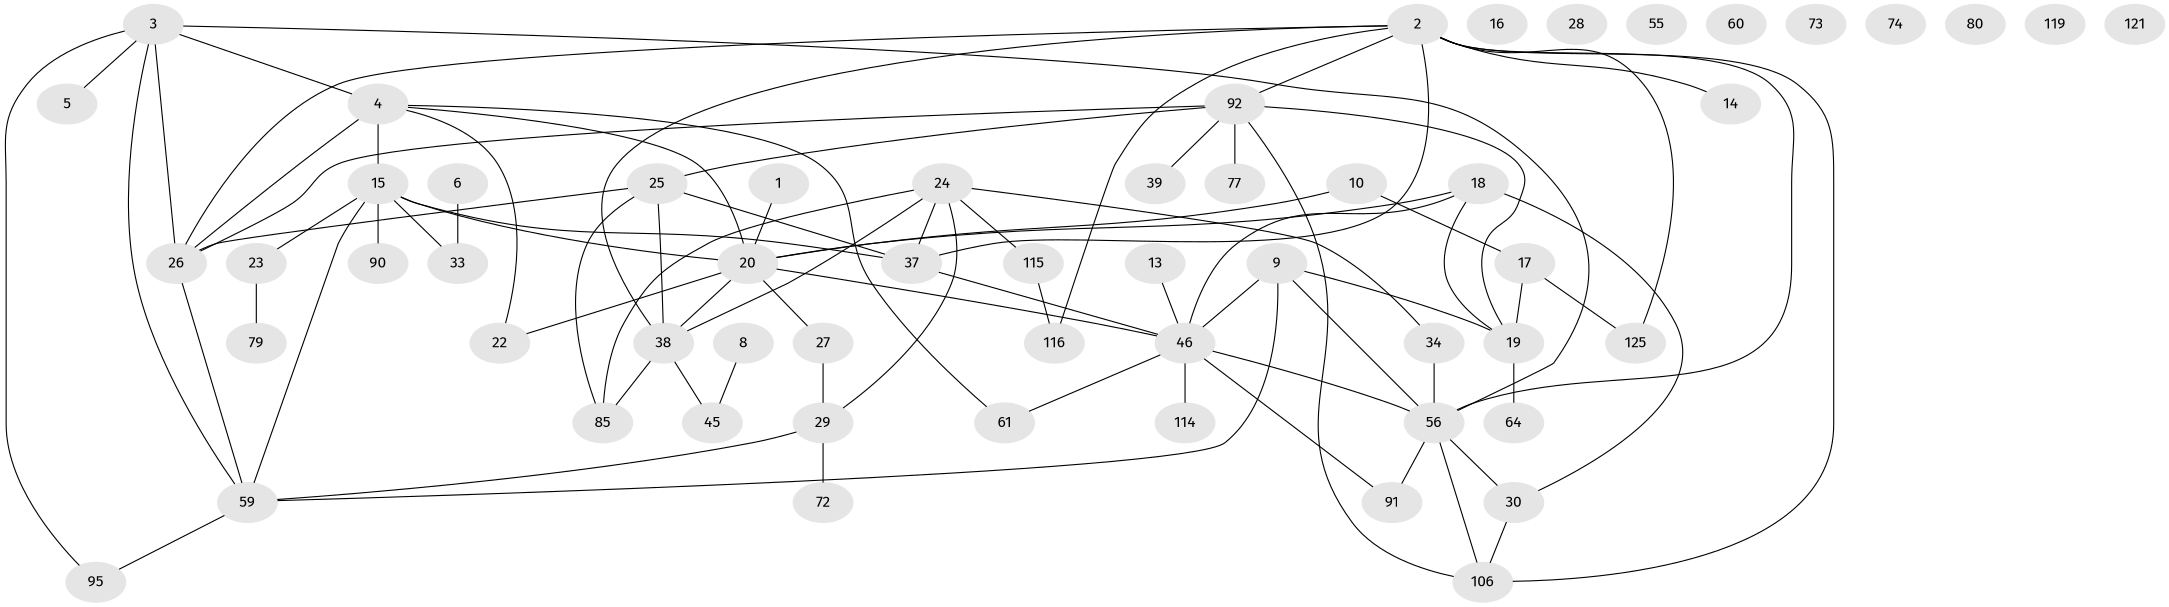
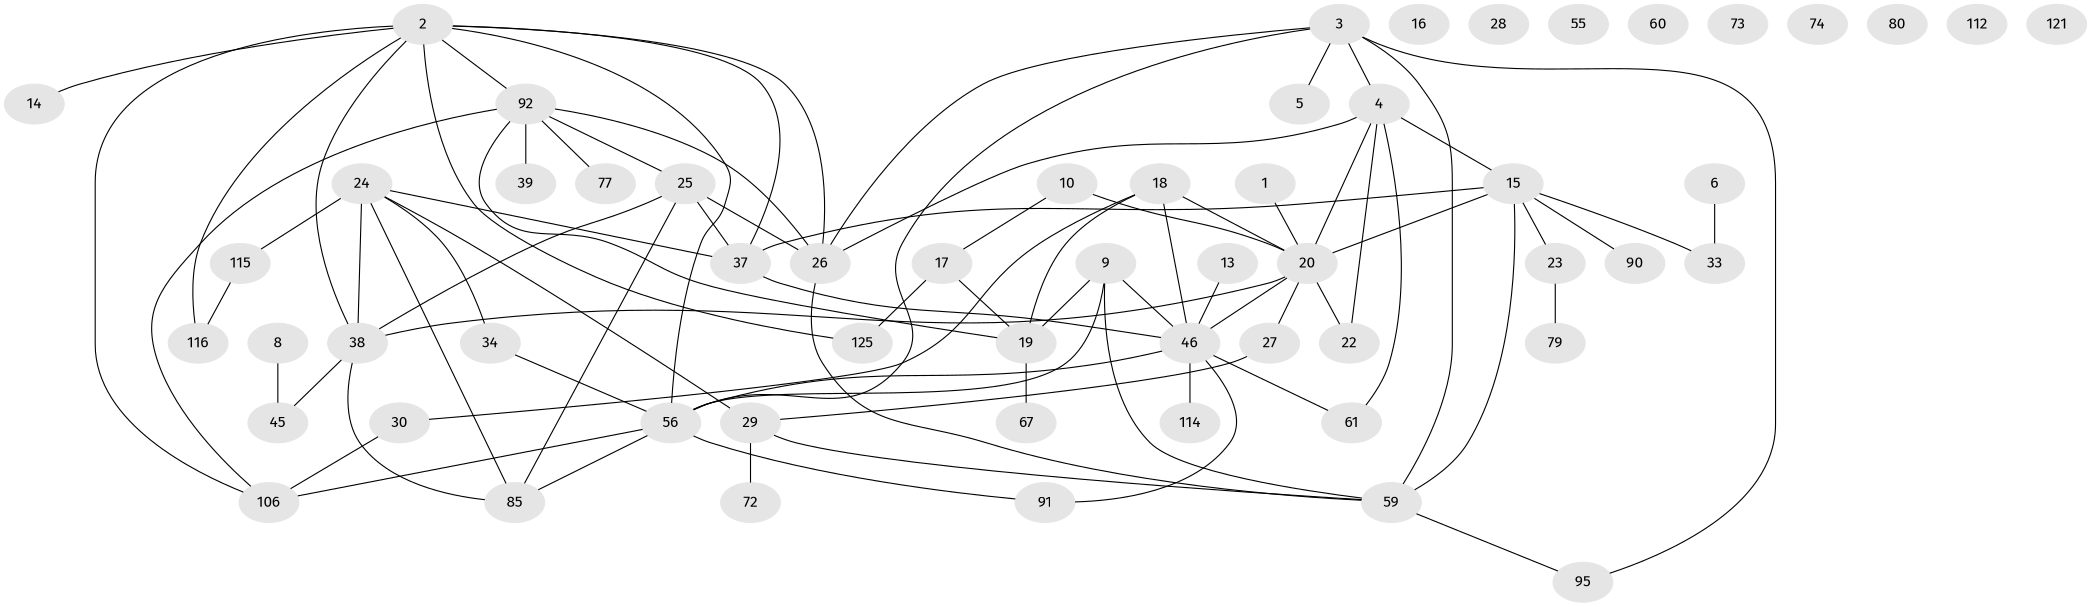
node "119": label "119" -> "112"
node "64": label "64" -> "67"
edge "56" -- "30": now "56" -- "85"
